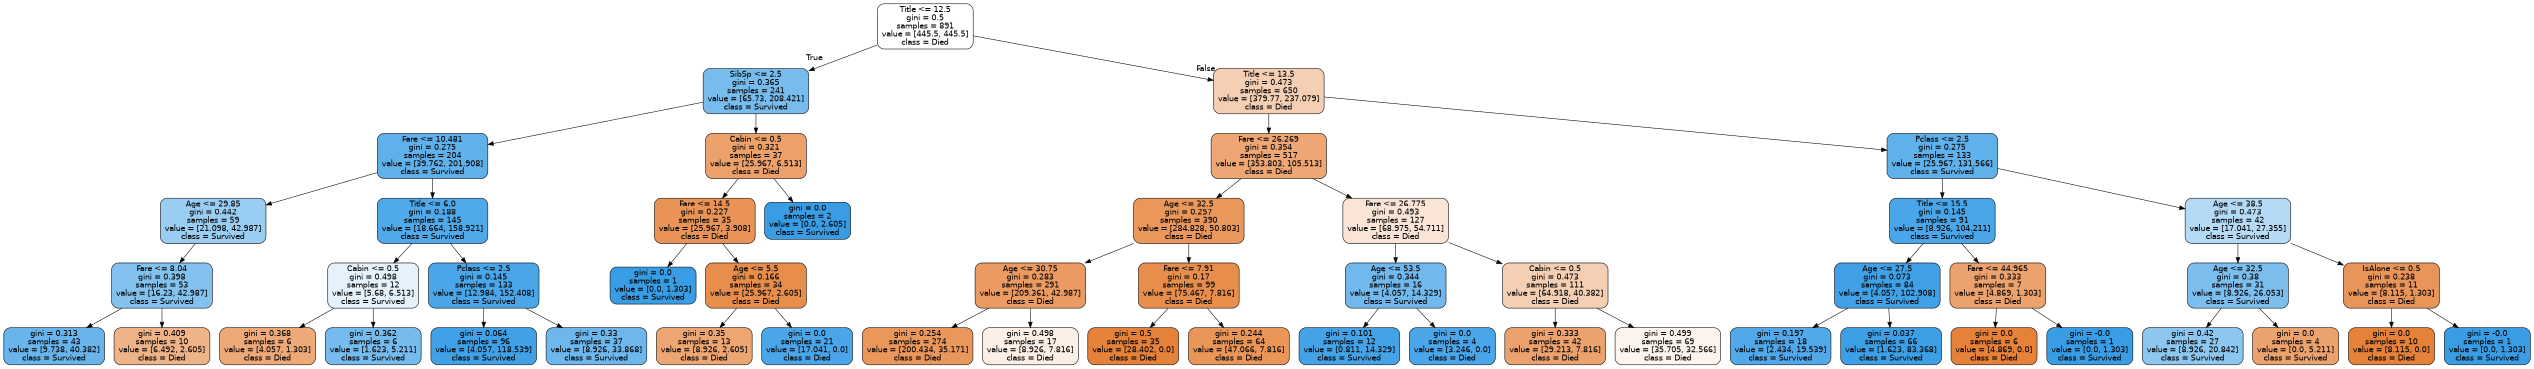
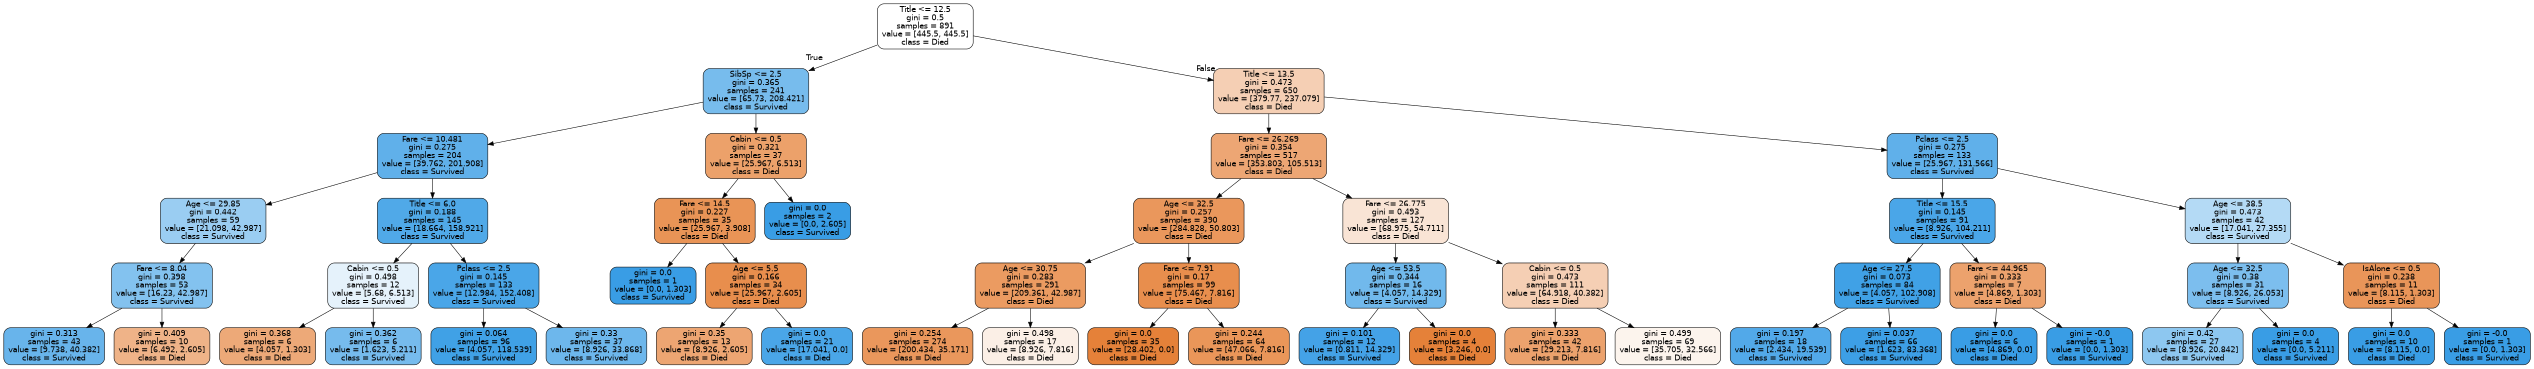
node "gini = 0.5 samples = 35 value = [28.402, 0.0] class = Died": label "gini = 0.5 samples = 35 value = [28.402, 0.0] class = Died" -> "gini = 0.0 samples = 35 value = [28.402, 0.0] class = Died"
node "gini = 0.0 samples = 4 value = [3.246, 0.0] class = Died": fillcolor #399de5e9 -> #e58139ff
node "gini = 0.0 samples = 6 value = [4.869, 0.0] class = Died": fillcolor #e58139ff -> #399de5ff
node "gini = 0.0 samples = 4 value = [0.0, 5.211] class = Survived": fillcolor #e58139bb -> #399de5ff
node "gini = 0.0 samples = 10 value = [8.115, 0.0] class = Died": fillcolor #e58139ff -> #399de5ff
